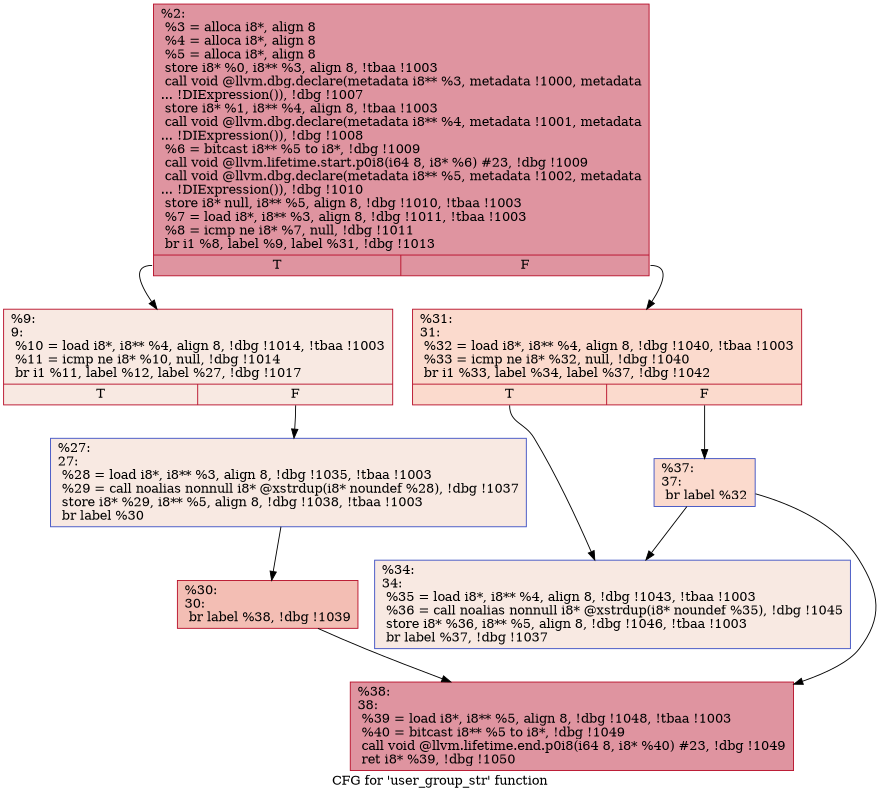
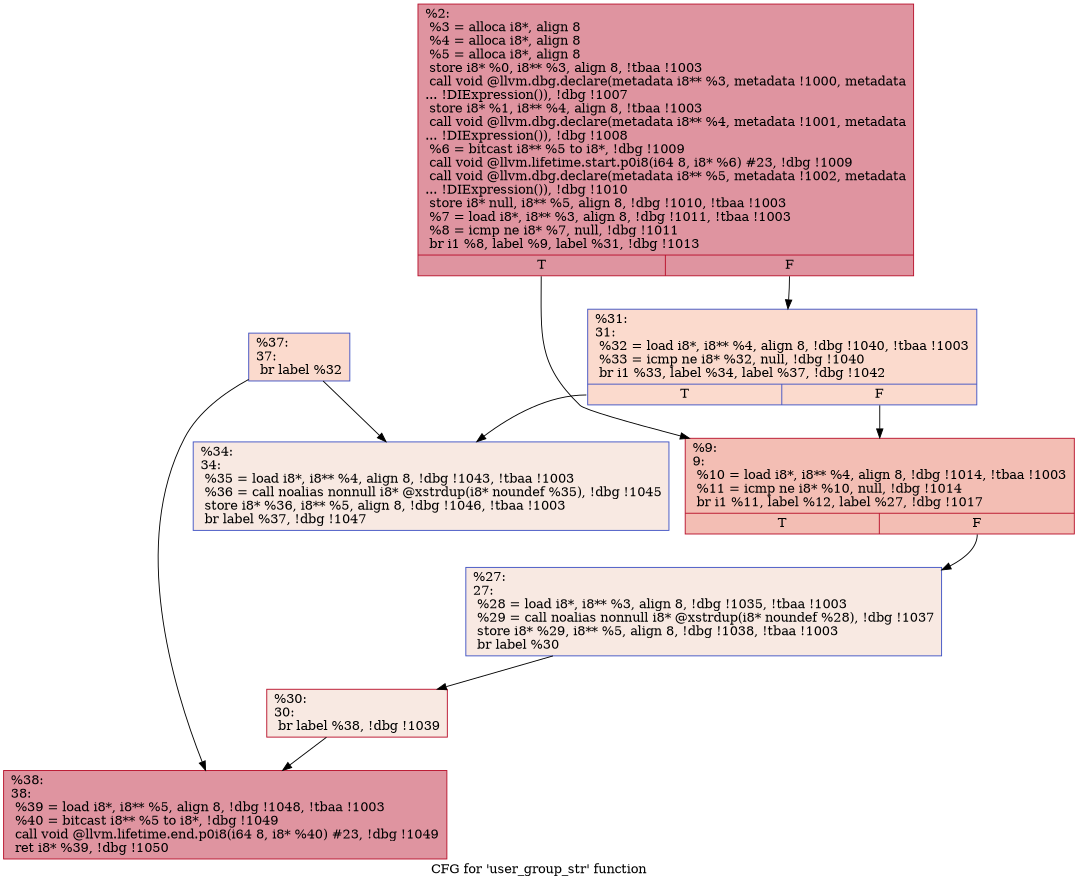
node "%9:": fillcolor #efcebd70 -> #e36c5570
node "%31:": color #b70d28ff -> #3d50c3ff
edge "%31:" -> "%37:": now "%31:" -> "%9:"
node "%30:": fillcolor #e36c5570 -> #efcebd70
node "%34:": text "br label %37, !dbg !1037" -> "br label %37, !dbg !1047"
